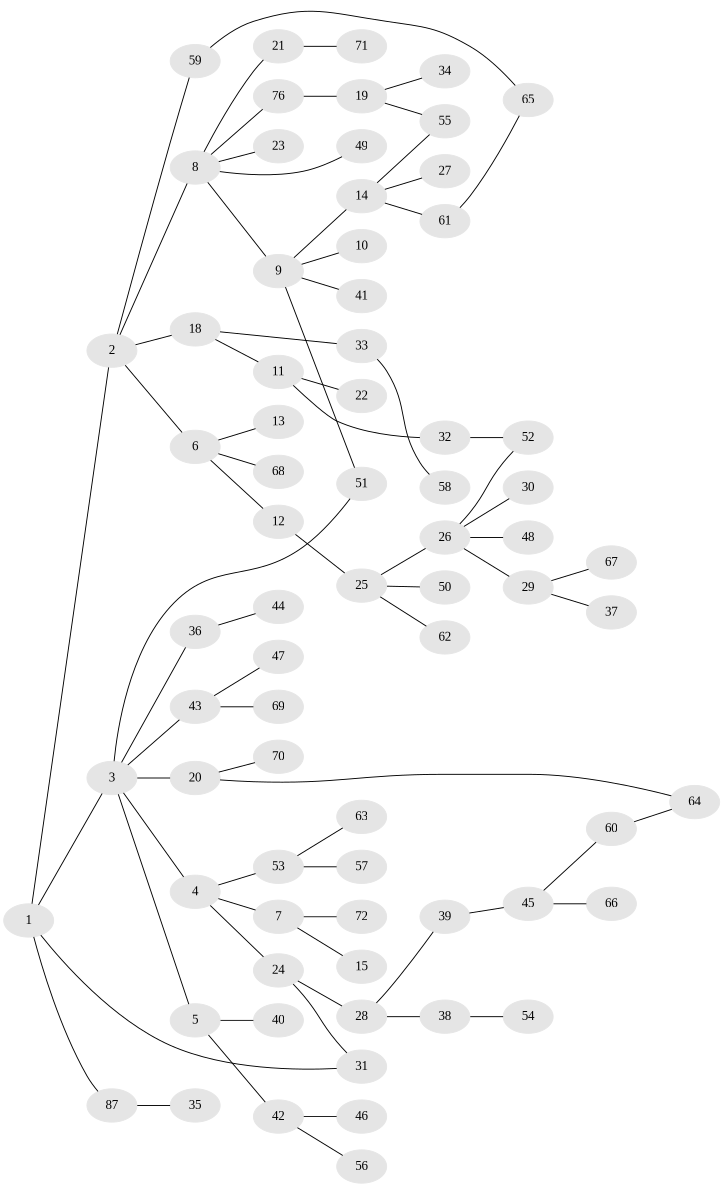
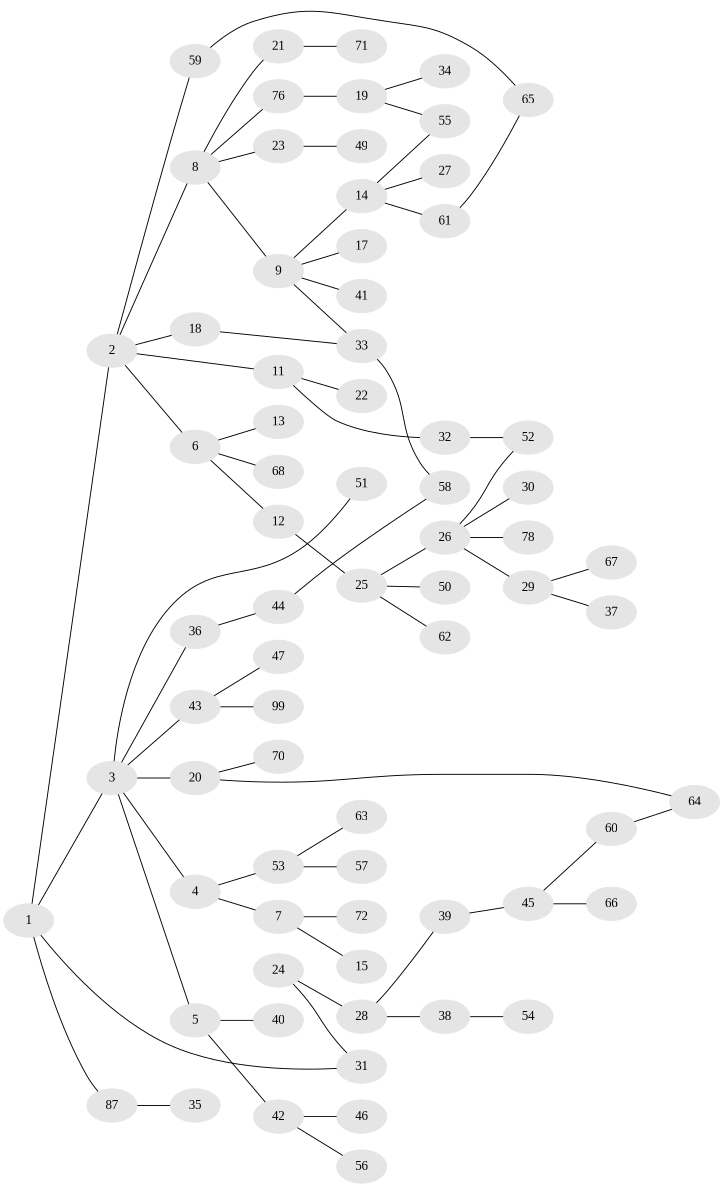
edge "49" -- "8": now "49" -- "23"
node "10": label "10" -> "17"
edge "18" -- "11": now "2" -- "11"
edge "9" -- "51": now "9" -- "33"
node "48": label "48" -> "78"
edge "58" -- "44": added
node "69": label "69" -> "99"
edge "4" -- "24": removed
